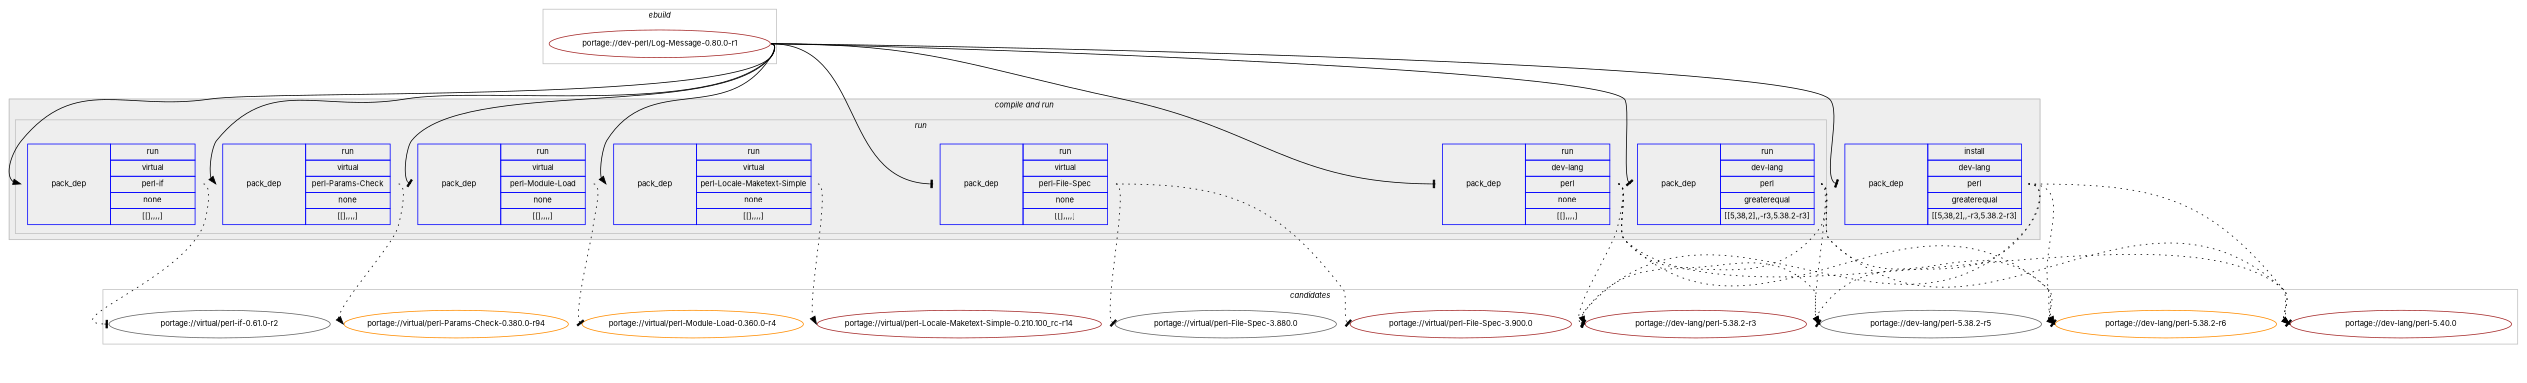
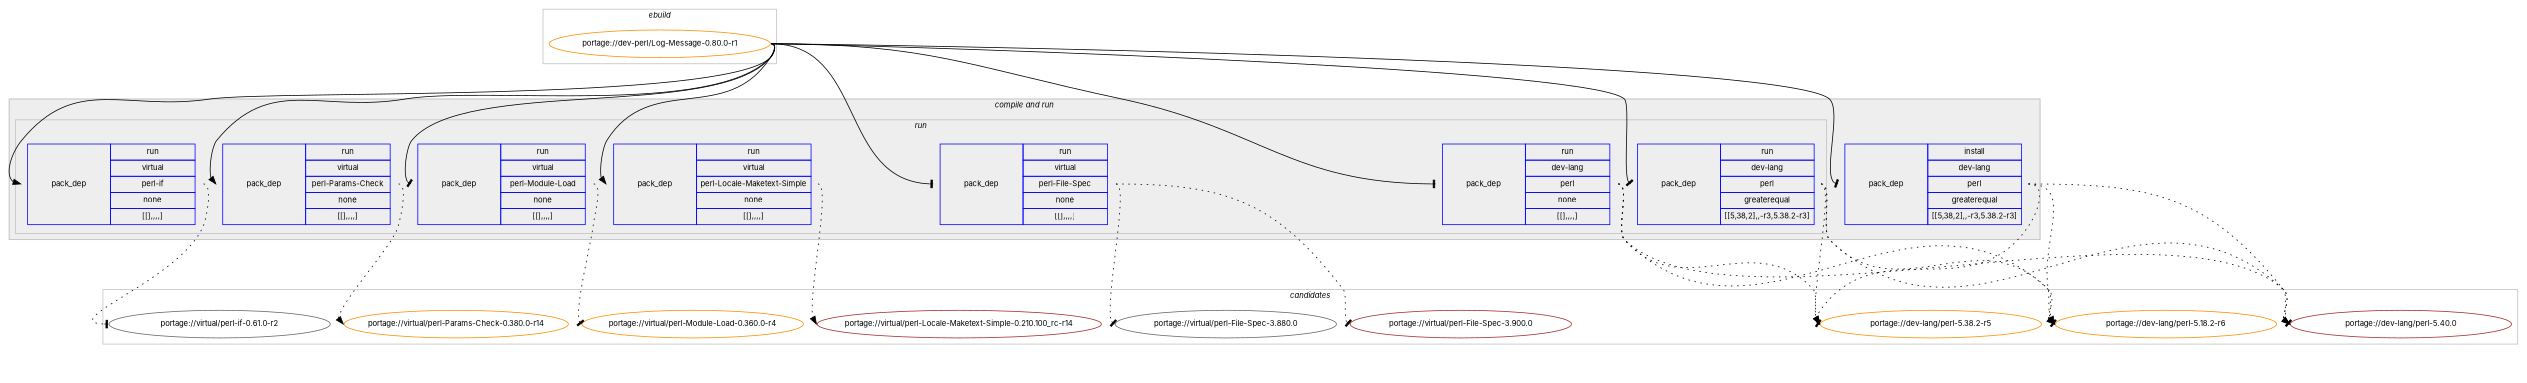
node "portage://dev-perl/Log-Message-0.80.0-r1": color brown -> darkorange
node "portage://virtual/perl-Params-Check-0.380.0-r94": label "portage://virtual/perl-Params-Check-0.380.0-r94" -> "portage://virtual/perl-Params-Check-0.380.0-r14"
node "portage://dev-lang/perl-5.38.2-r3": removed
node "portage://dev-lang/perl-5.38.2-r5": color gray40 -> darkorange
node "portage://dev-lang/perl-5.38.2-r6": label "portage://dev-lang/perl-5.38.2-r6" -> "portage://dev-lang/perl-5.18.2-r6"
